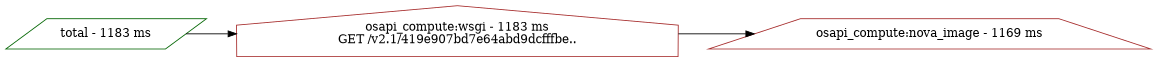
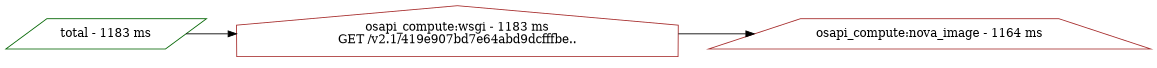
node "osapi_compute:nova_image - 1169 ms": label "osapi_compute:nova_image - 1169 ms" -> "osapi_compute:nova_image - 1164 ms"
